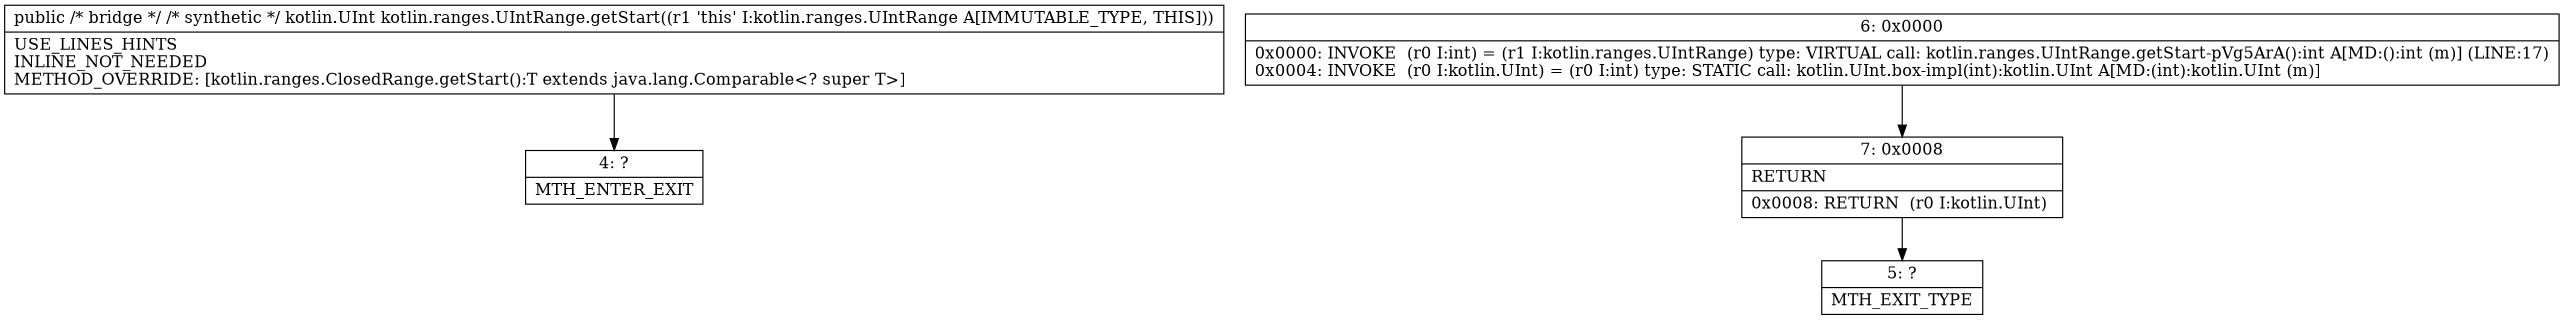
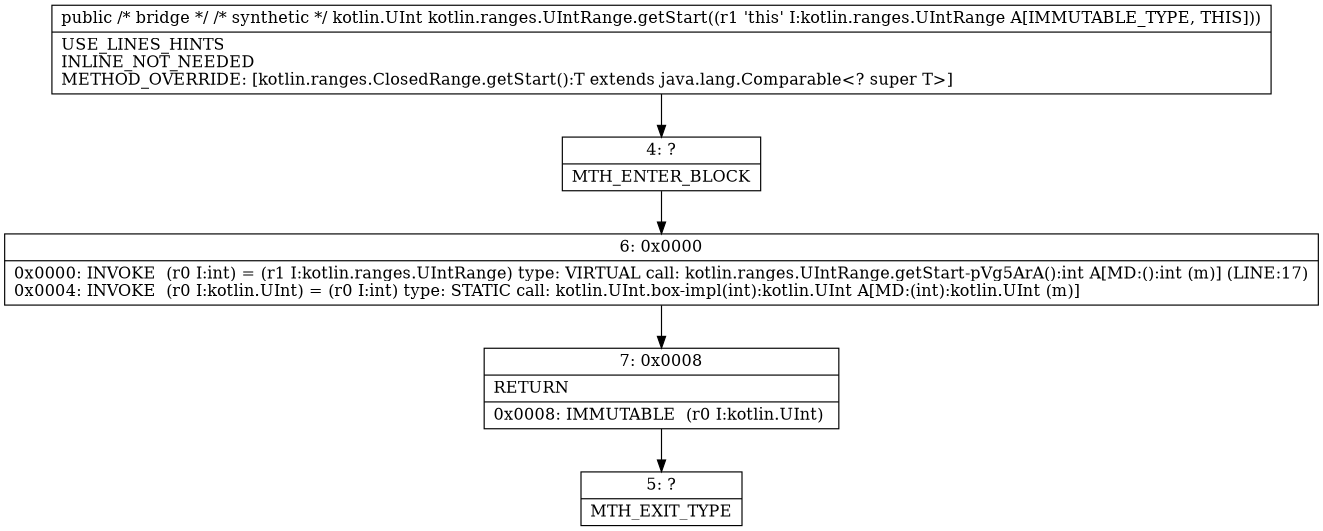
node "4: ?": text "MTH_ENTER_EXIT" -> "MTH_ENTER_BLOCK"
node "7: 0x0008": text "0x0008: RETURN  (r0 I:kotlin.UInt)" -> "0x0008: IMMUTABLE  (r0 I:kotlin.UInt)"
edge "4: ?" -> "6: 0x0000": added
